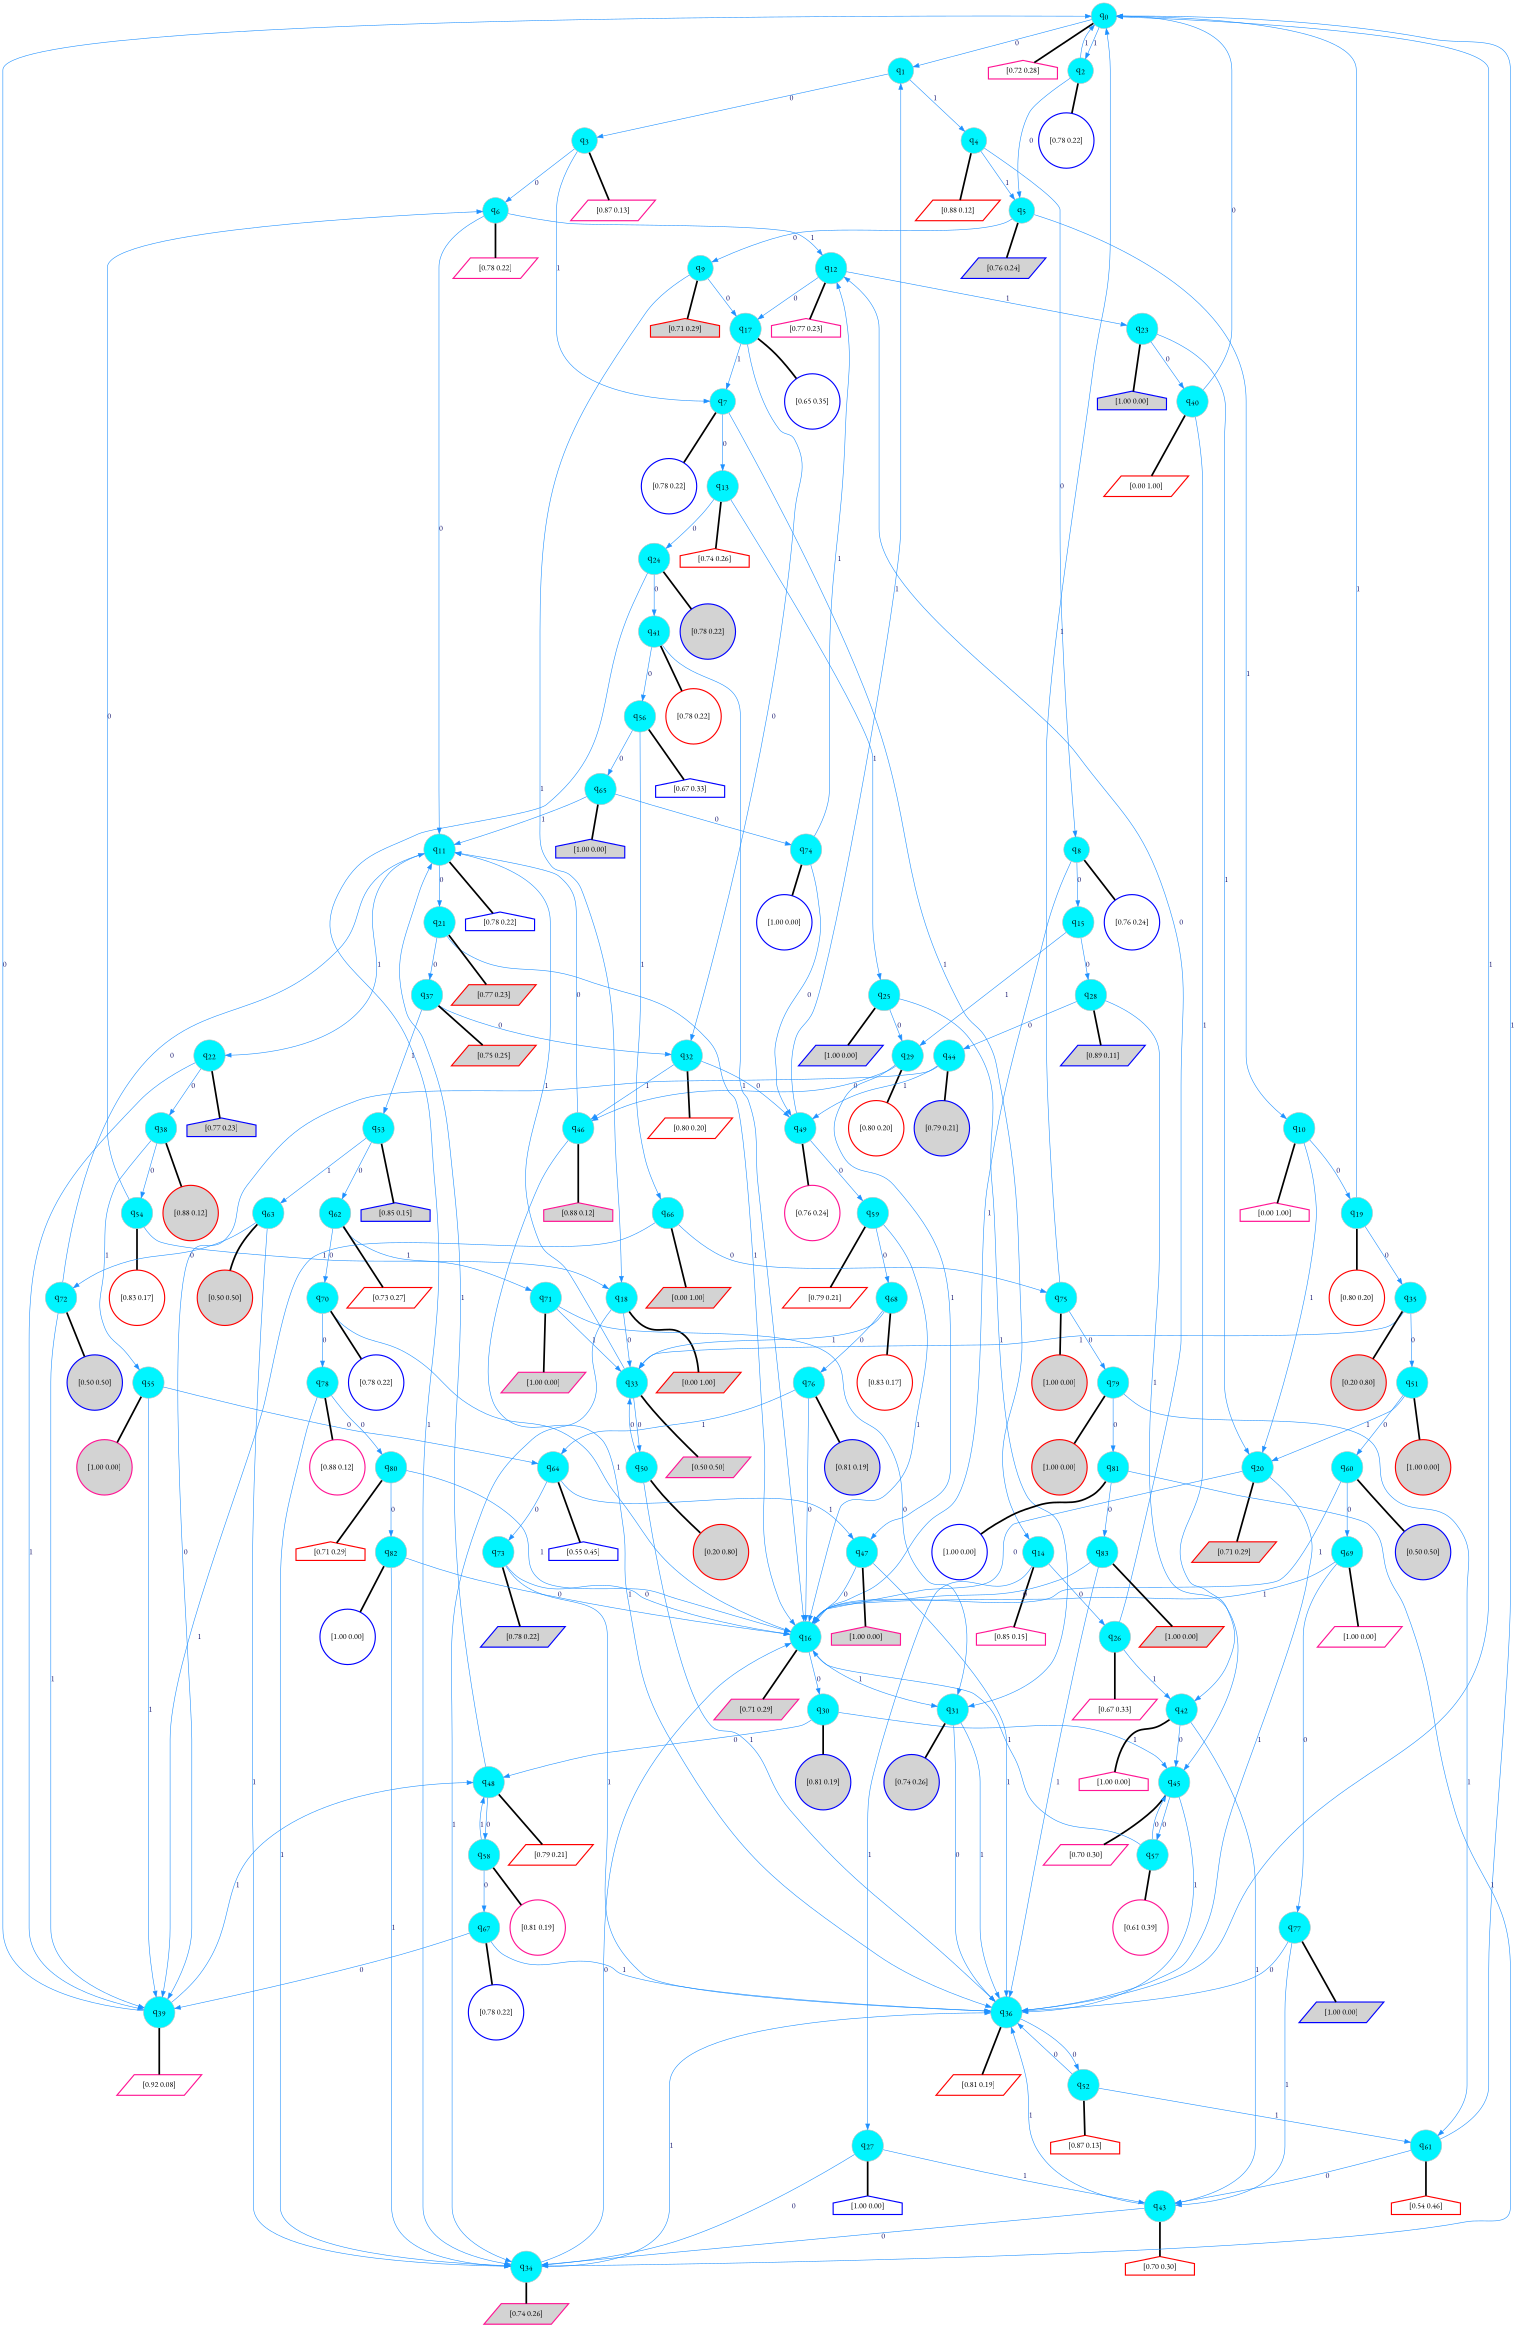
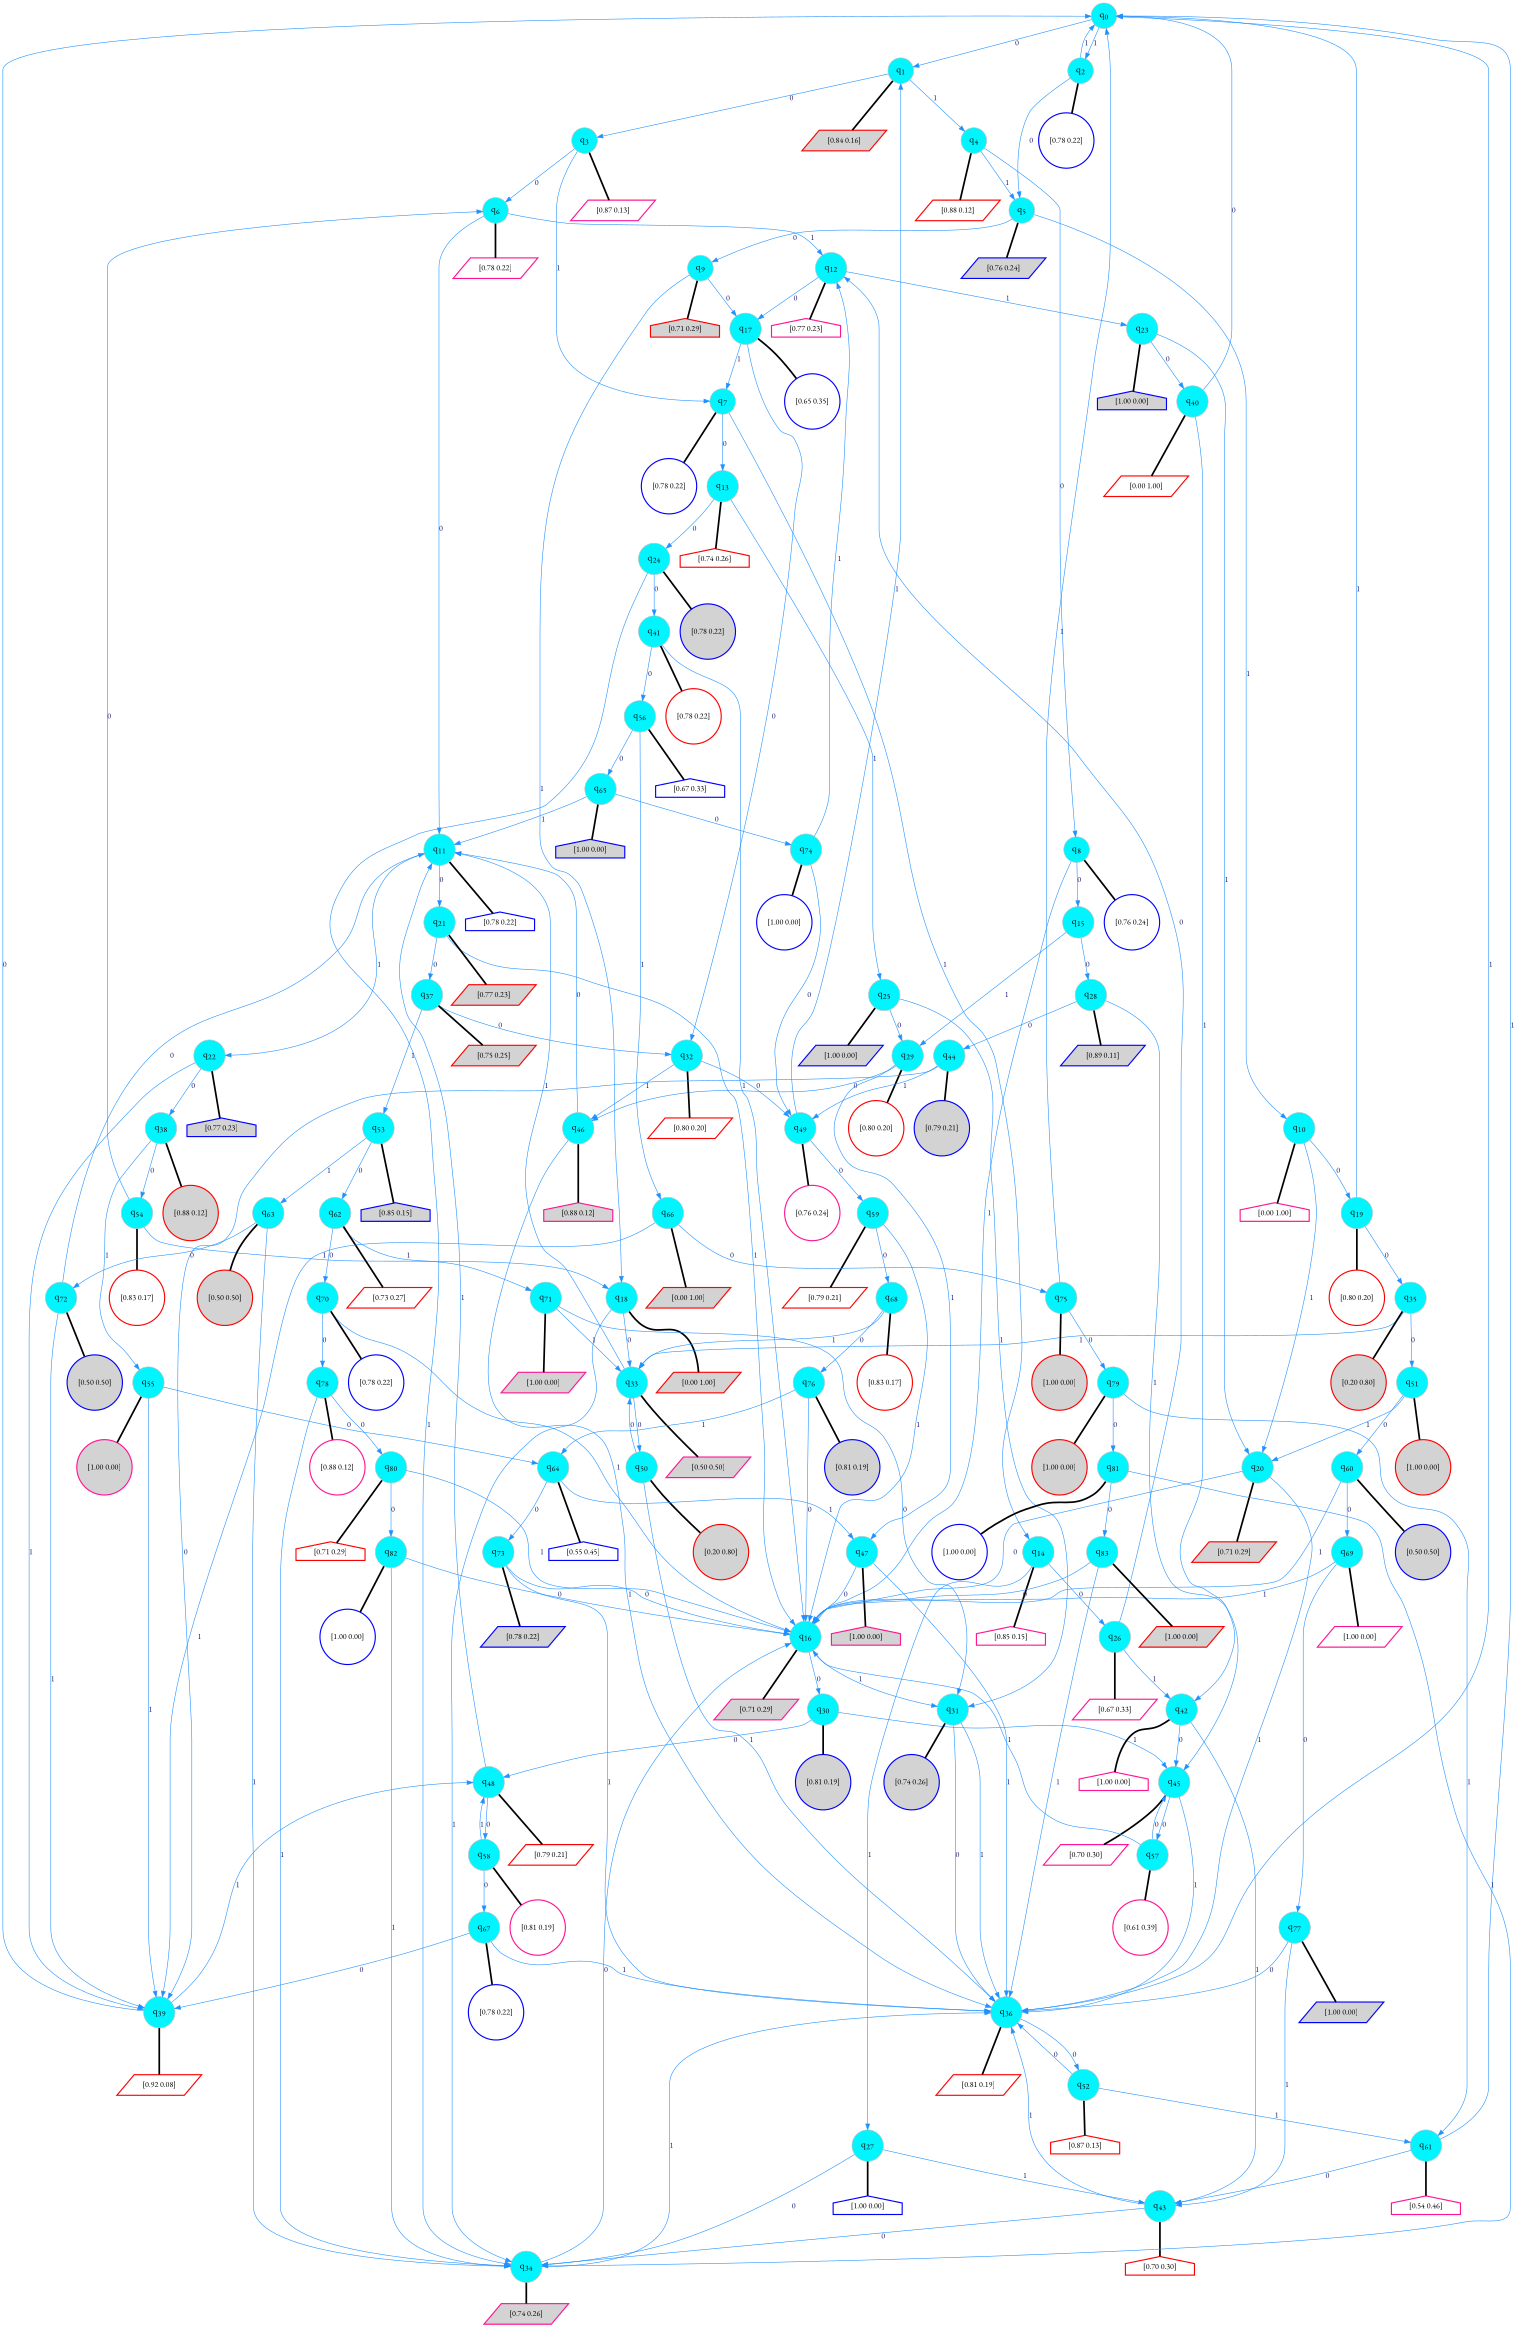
node "[0.72 0.28]": removed
node "[0.84 0.16]": added
node "[0.92 0.08]": color deeppink -> red
node "[0.54 0.46]": color red -> deeppink
